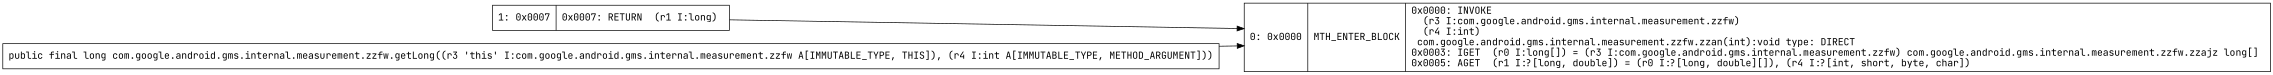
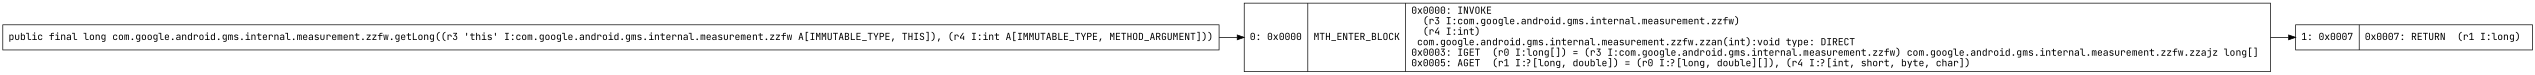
edge "1: 0x0007" -> "0: 0x0000": reversed
